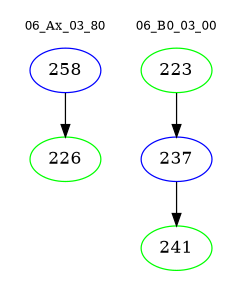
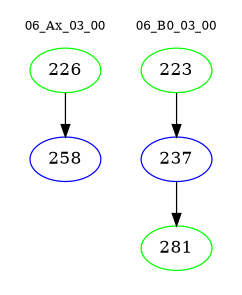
cluster "06_Ax_03_80": label "06_Ax_03_80" -> "06_Ax_03_00"
edge "258" -> "226": reversed
node "241": label "241" -> "281"
